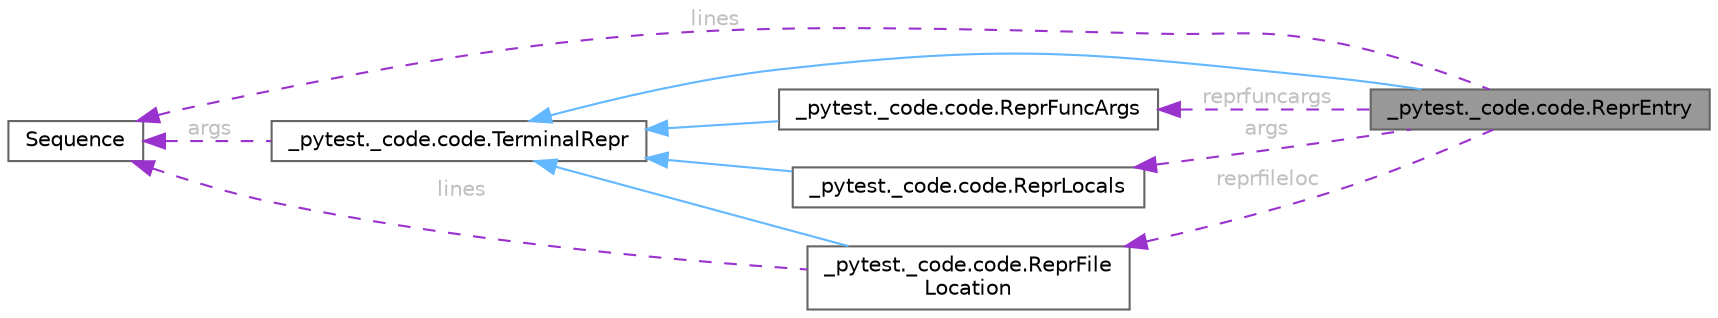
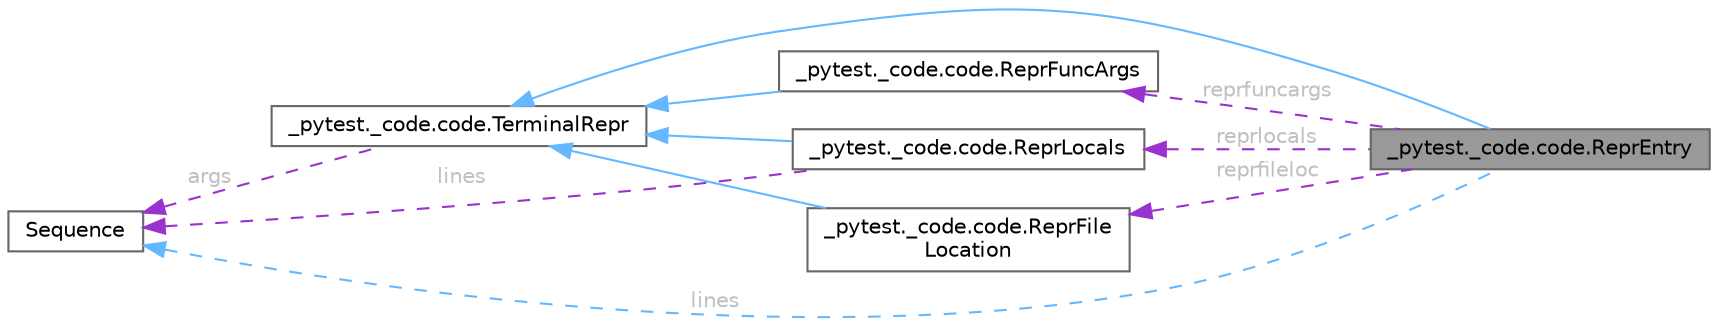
edge "_pytest._code.code.ReprEntry" -> "Sequence": color darkorchid3 -> steelblue1
edge "_pytest._code.code.ReprEntry" -> "_pytest._code.code.ReprLocals": label " args" -> " reprlocals"
edge "_pytest._code.code.ReprFile Location" -> "Sequence": now "_pytest._code.code.ReprLocals" -> "Sequence"
